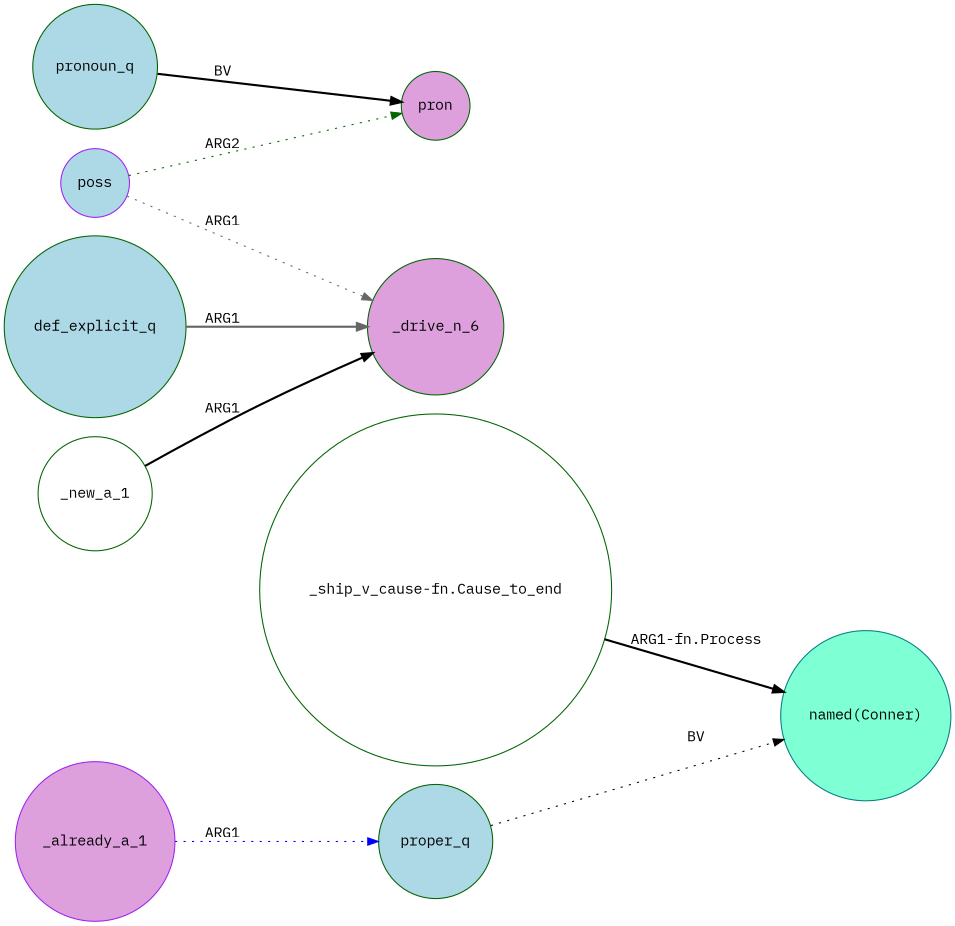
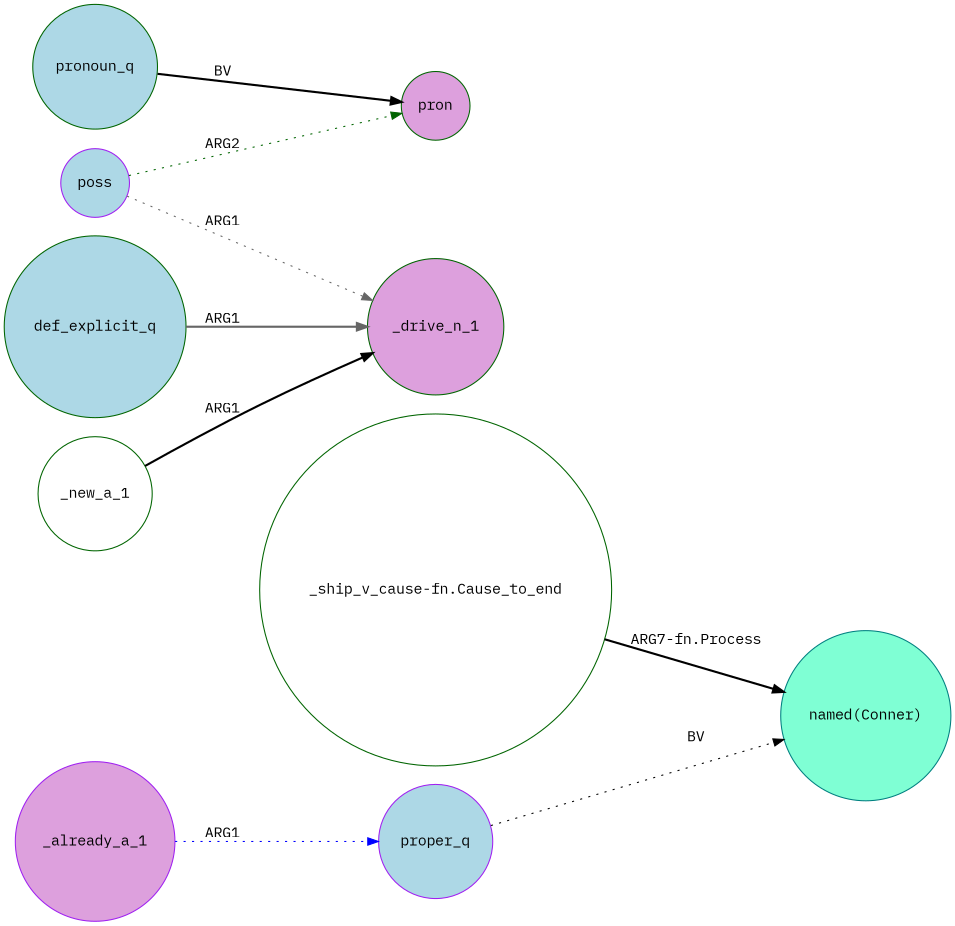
node "_drive_n_6": label "_drive_n_6" -> "_drive_n_1"
edge "_ship_v_cause-fn.Cause_to_end" -> "named(Conner)": label "ARG1-fn.Process" -> "ARG7-fn.Process"
node "proper_q": color darkgreen -> purple
